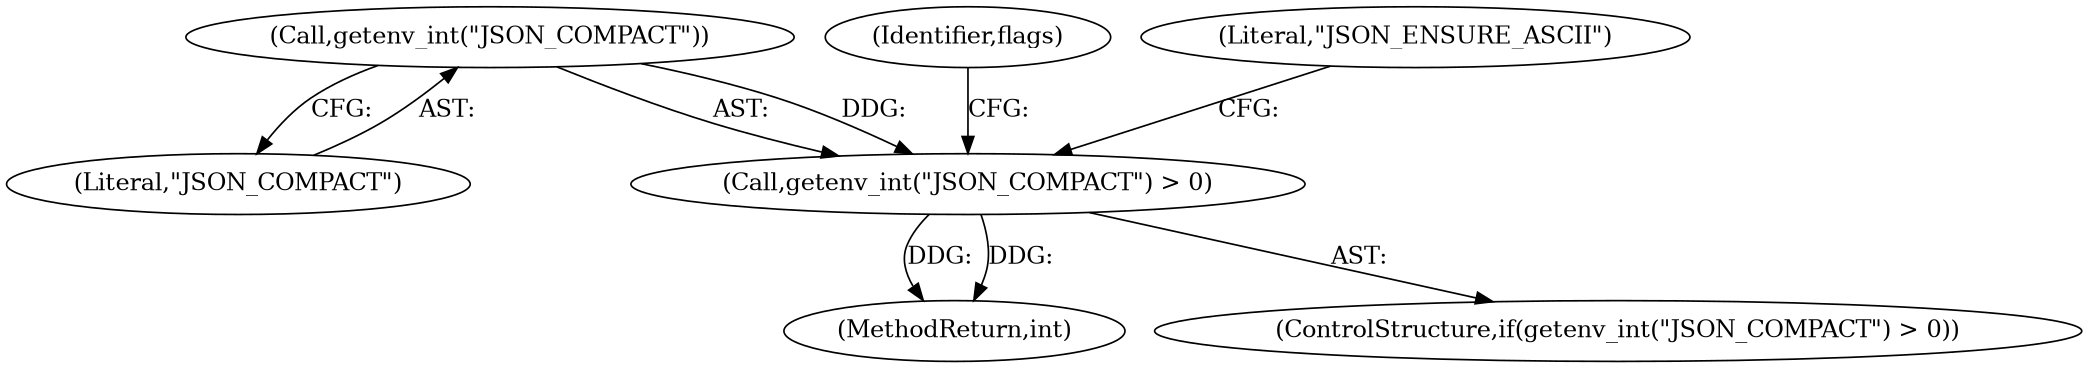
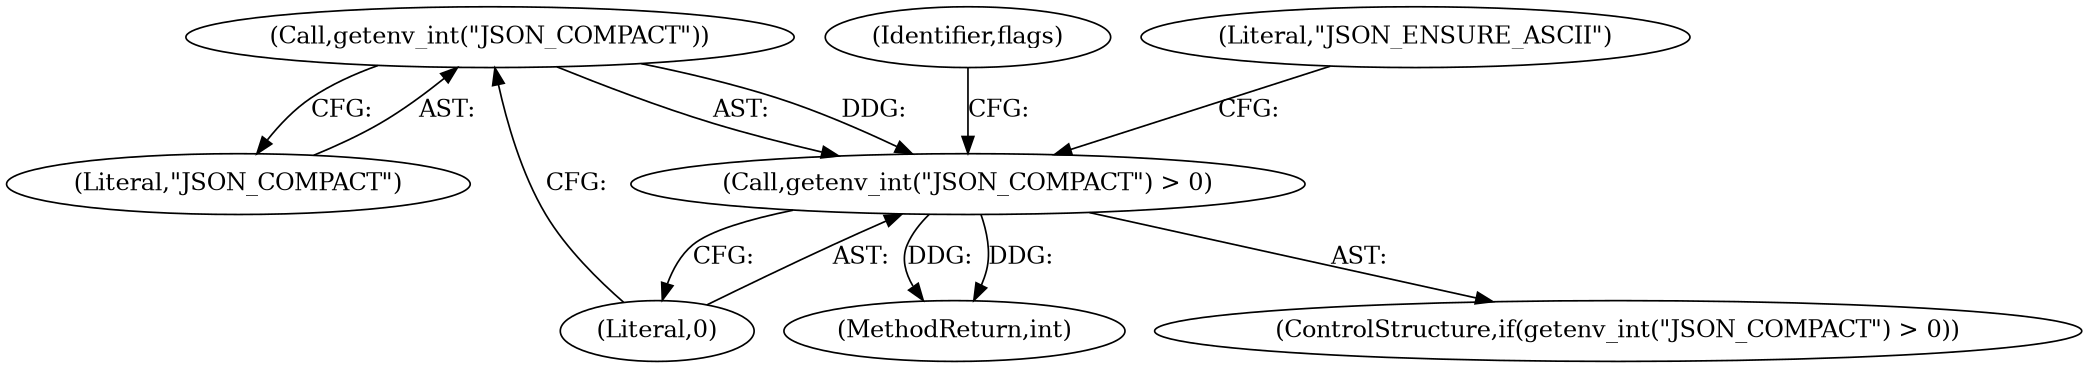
node "(Literal,0)": added
